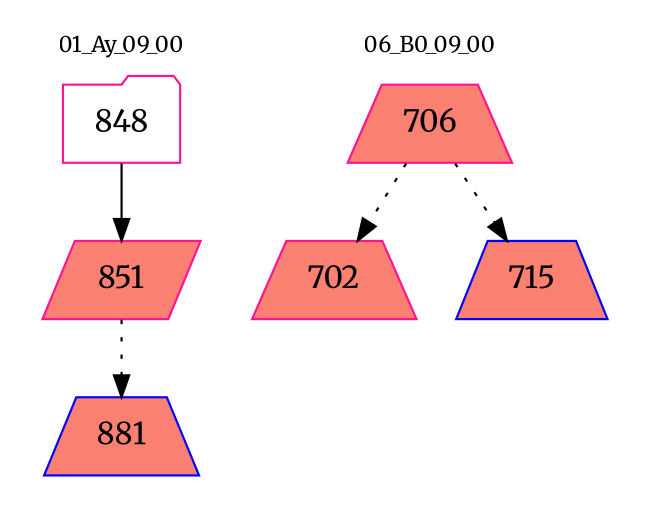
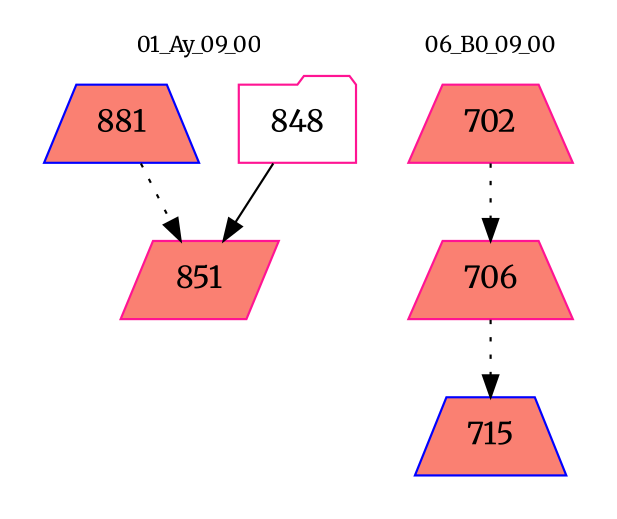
edge "706" -> "702": reversed
edge "851" -> "881": reversed
